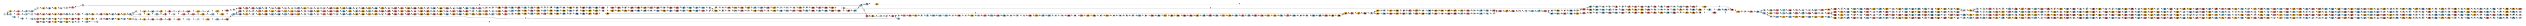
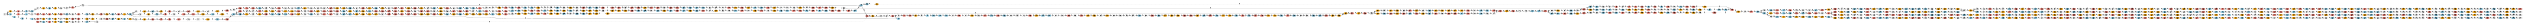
edge "S686" -> "S687": now "S686" -> "S694"
